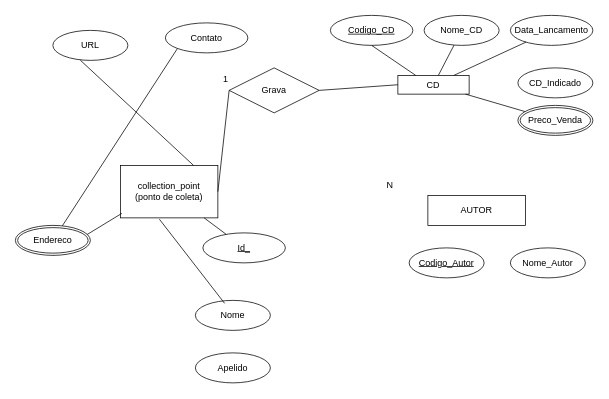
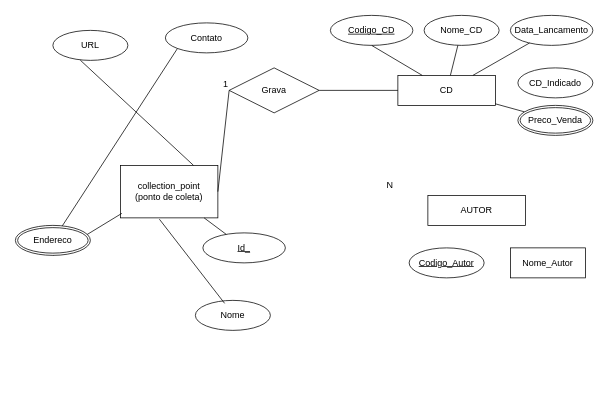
node "CD": size 71x19 -> 98x30
node "Nome_Autor": shape ellipse -> rectangle
node "Apelido": removed
